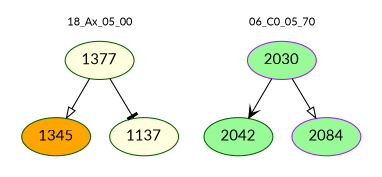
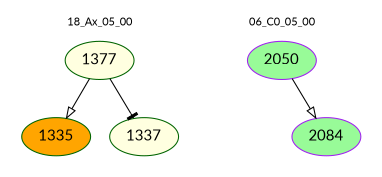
cluster "06_C0_05_70": label "06_C0_05_70" -> "06_C0_05_00"
node "2030": label "2030" -> "2050"
node "1345": label "1345" -> "1335"
node "1137": label "1137" -> "1337"
node "2042": removed
